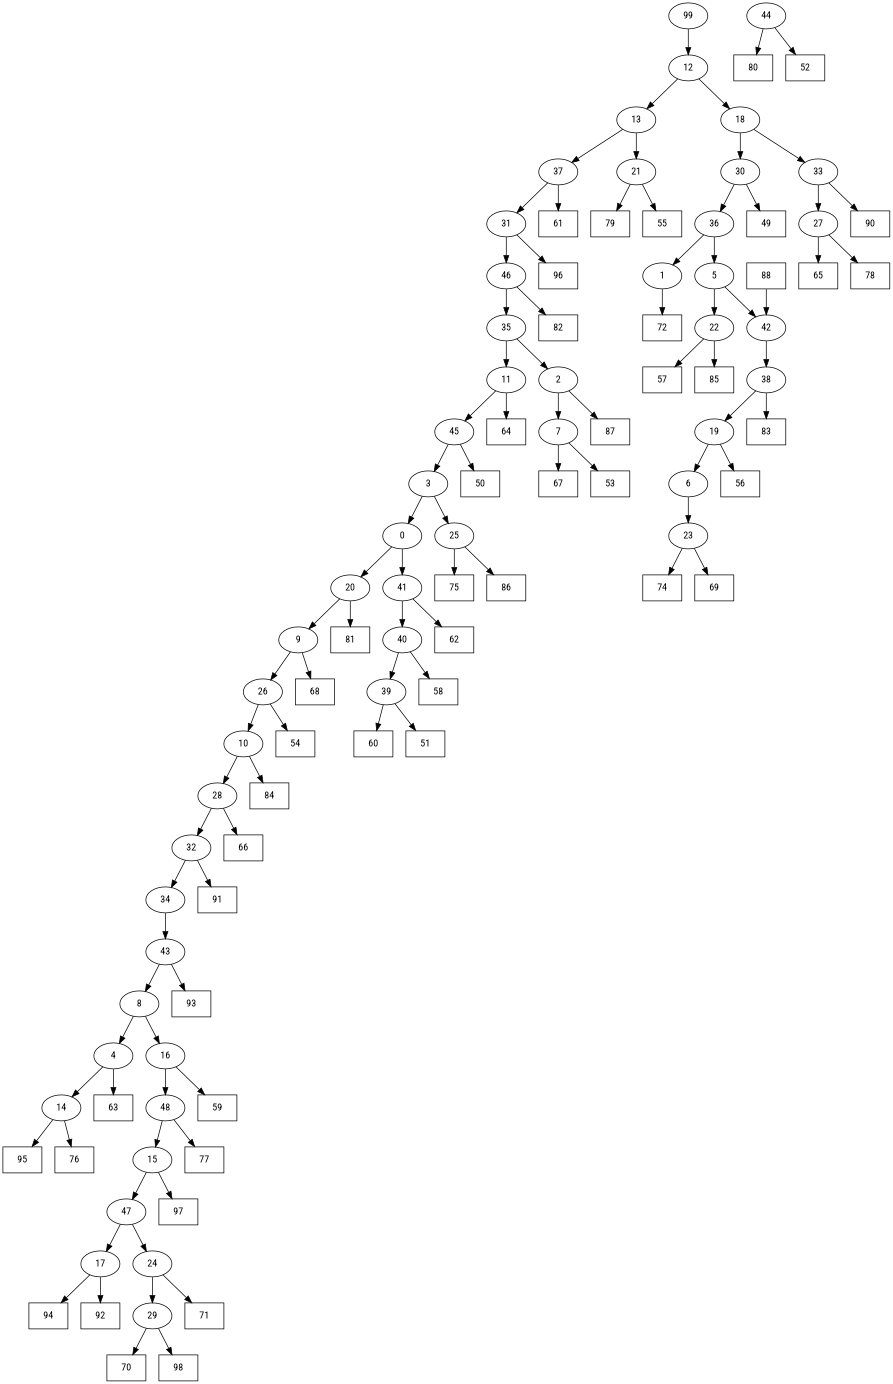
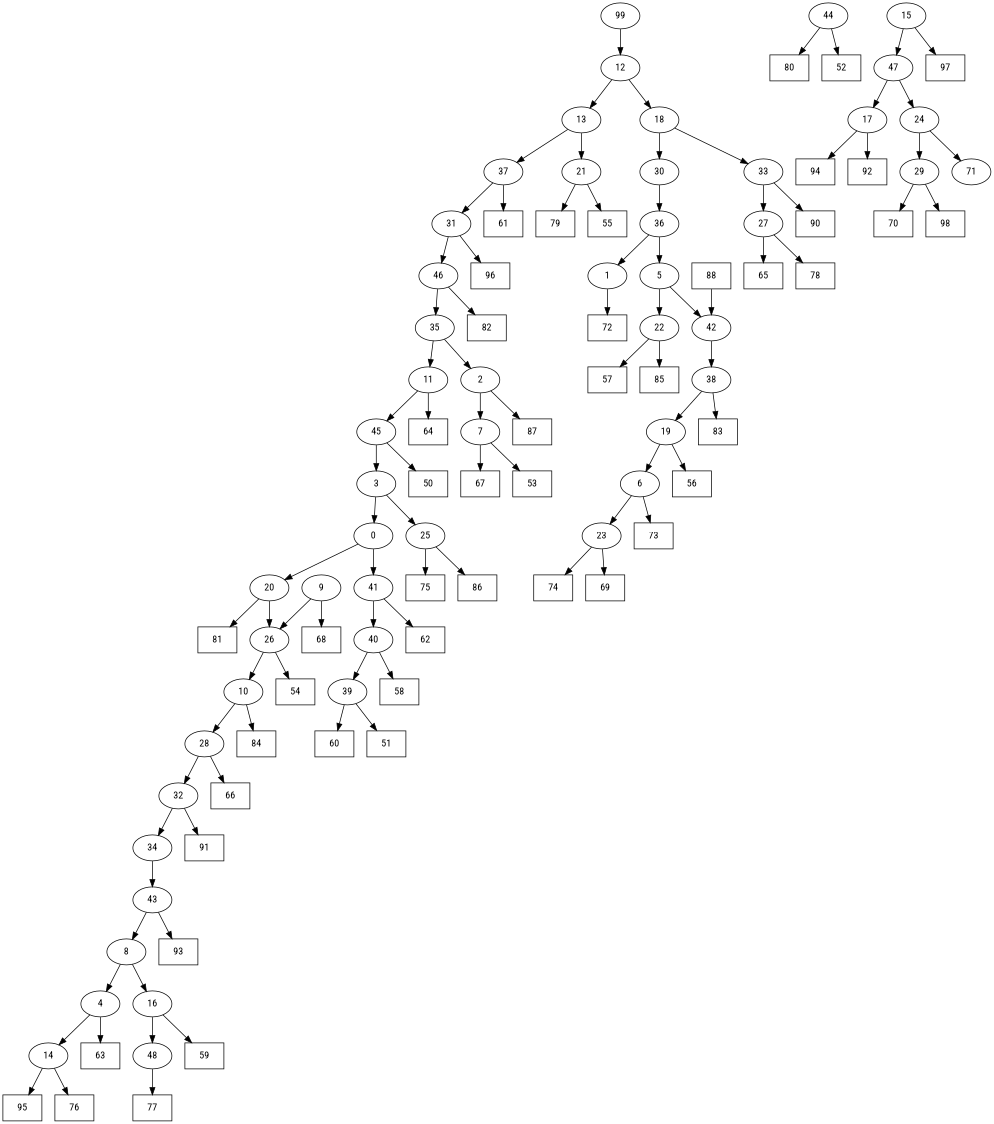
node "49": removed
node "73": added
edge "20" -> "9": now "20" -> "26"
edge "48" -> "15": removed
node "71": shape box -> ellipse
